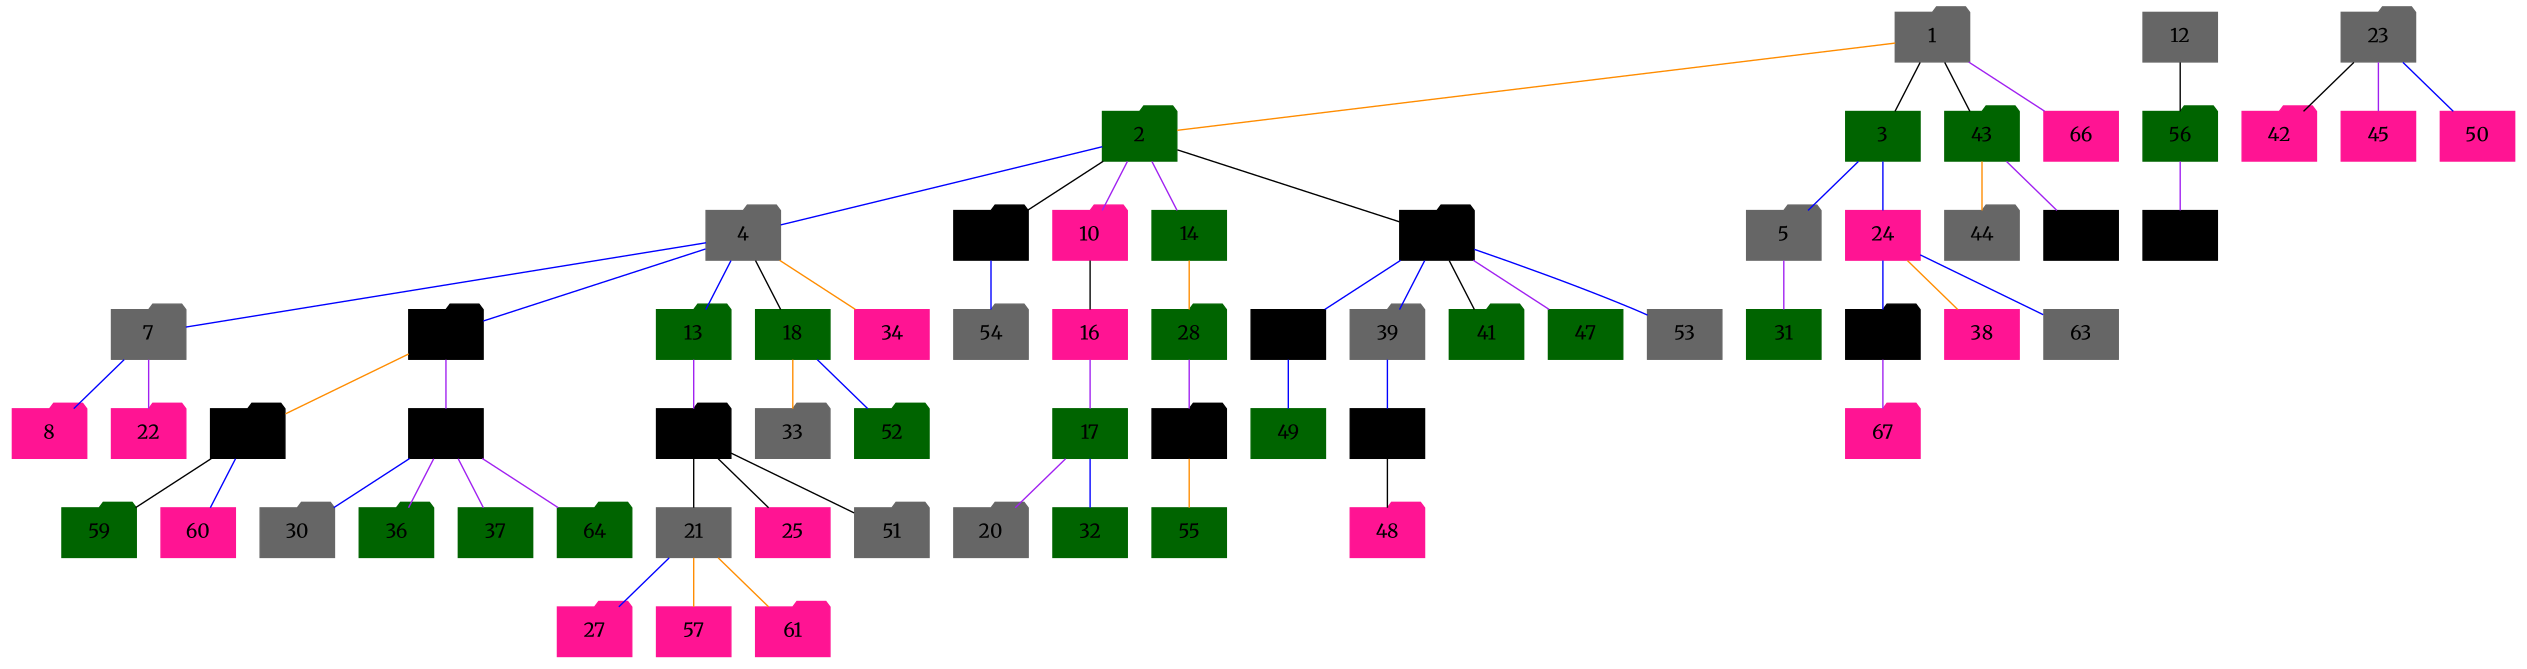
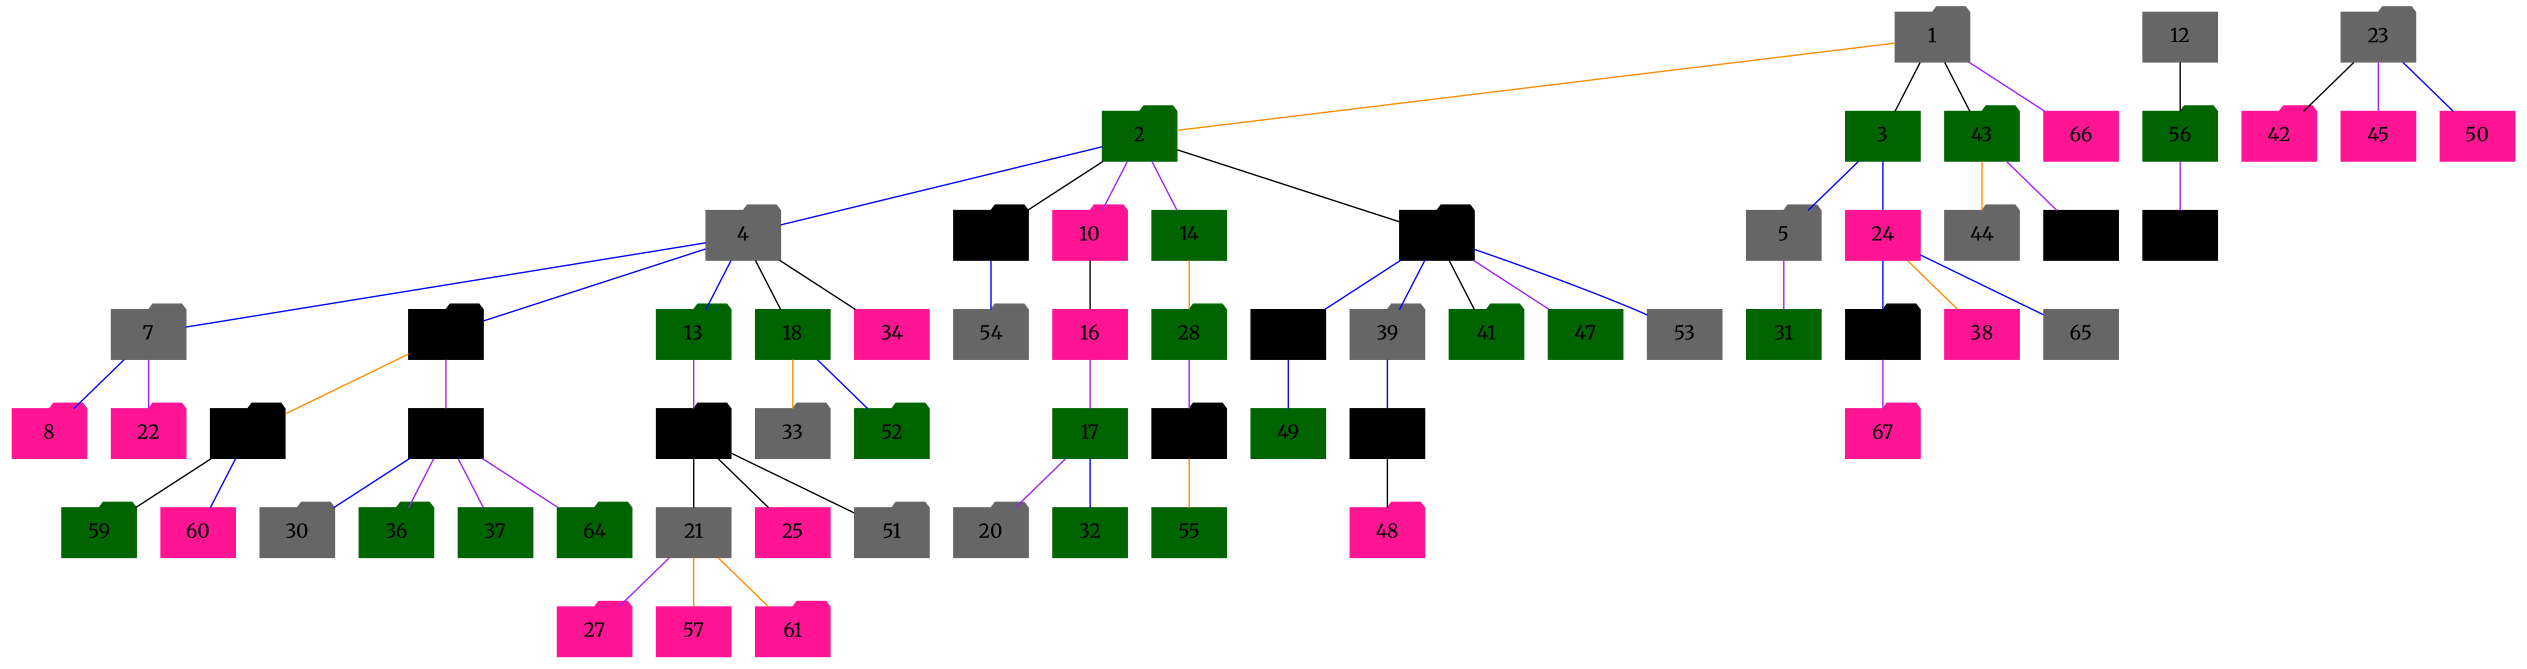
edge "4" -- "34": color darkorange -> black
node "63": label "63" -> "65"
edge "21" -- "27": color blue -> purple
